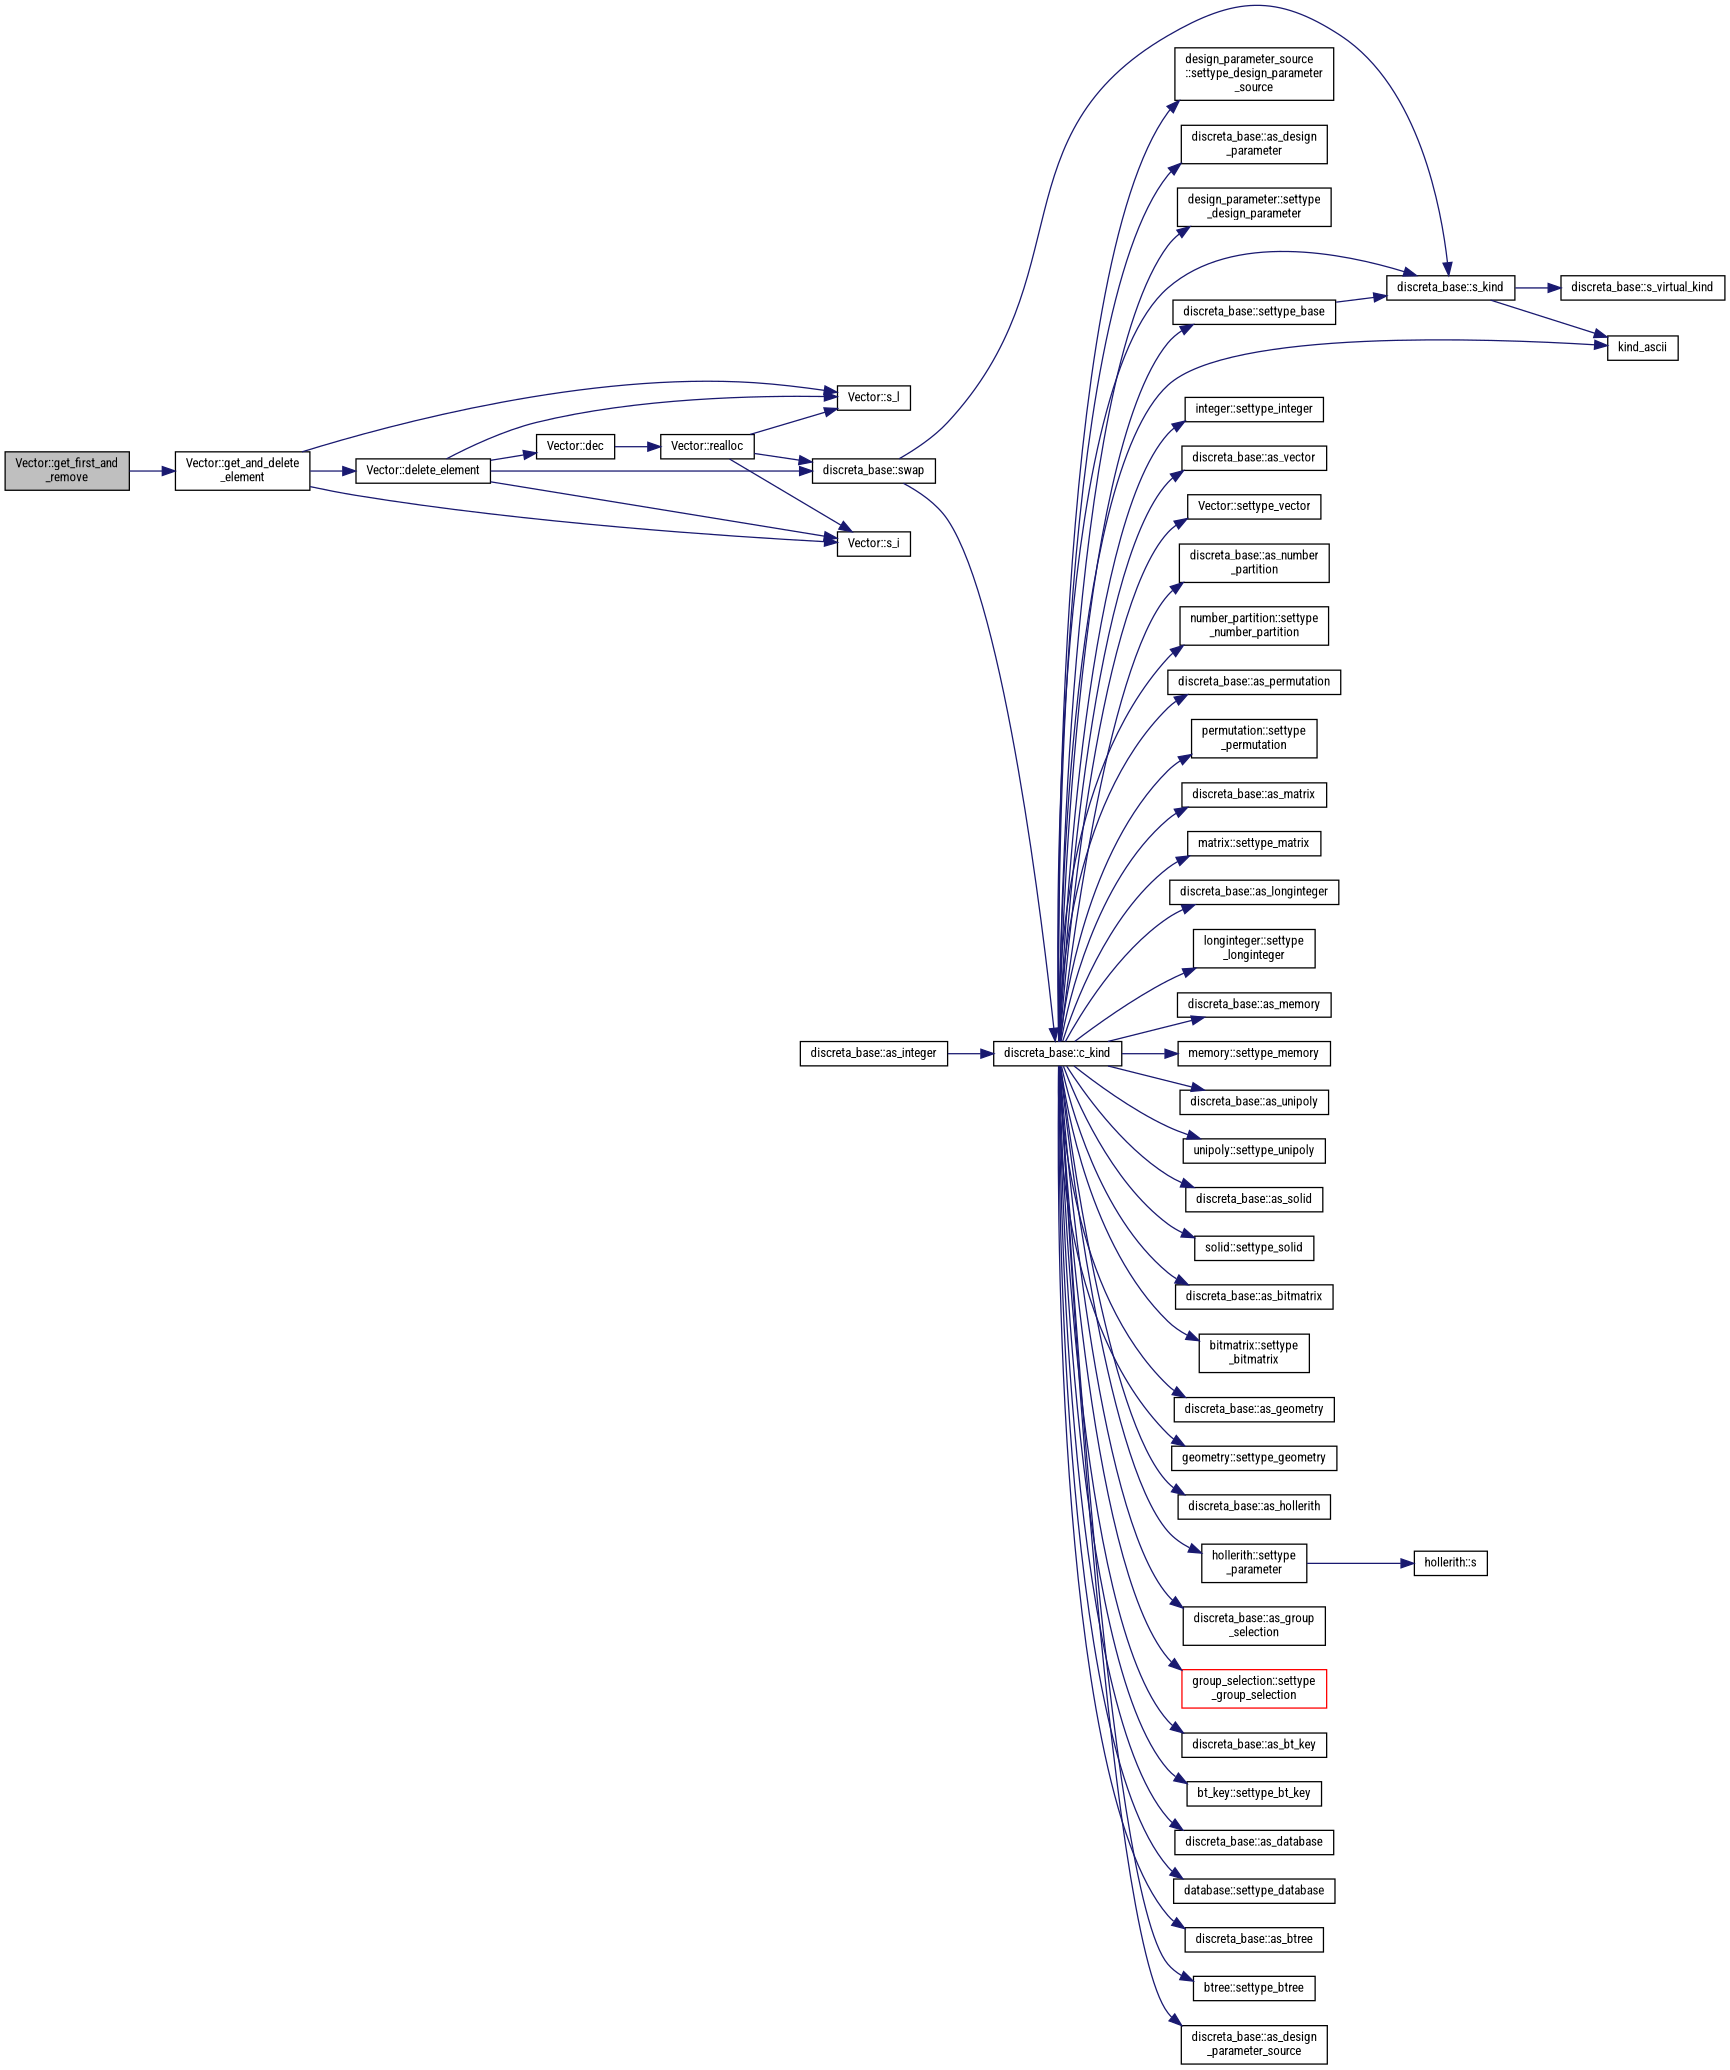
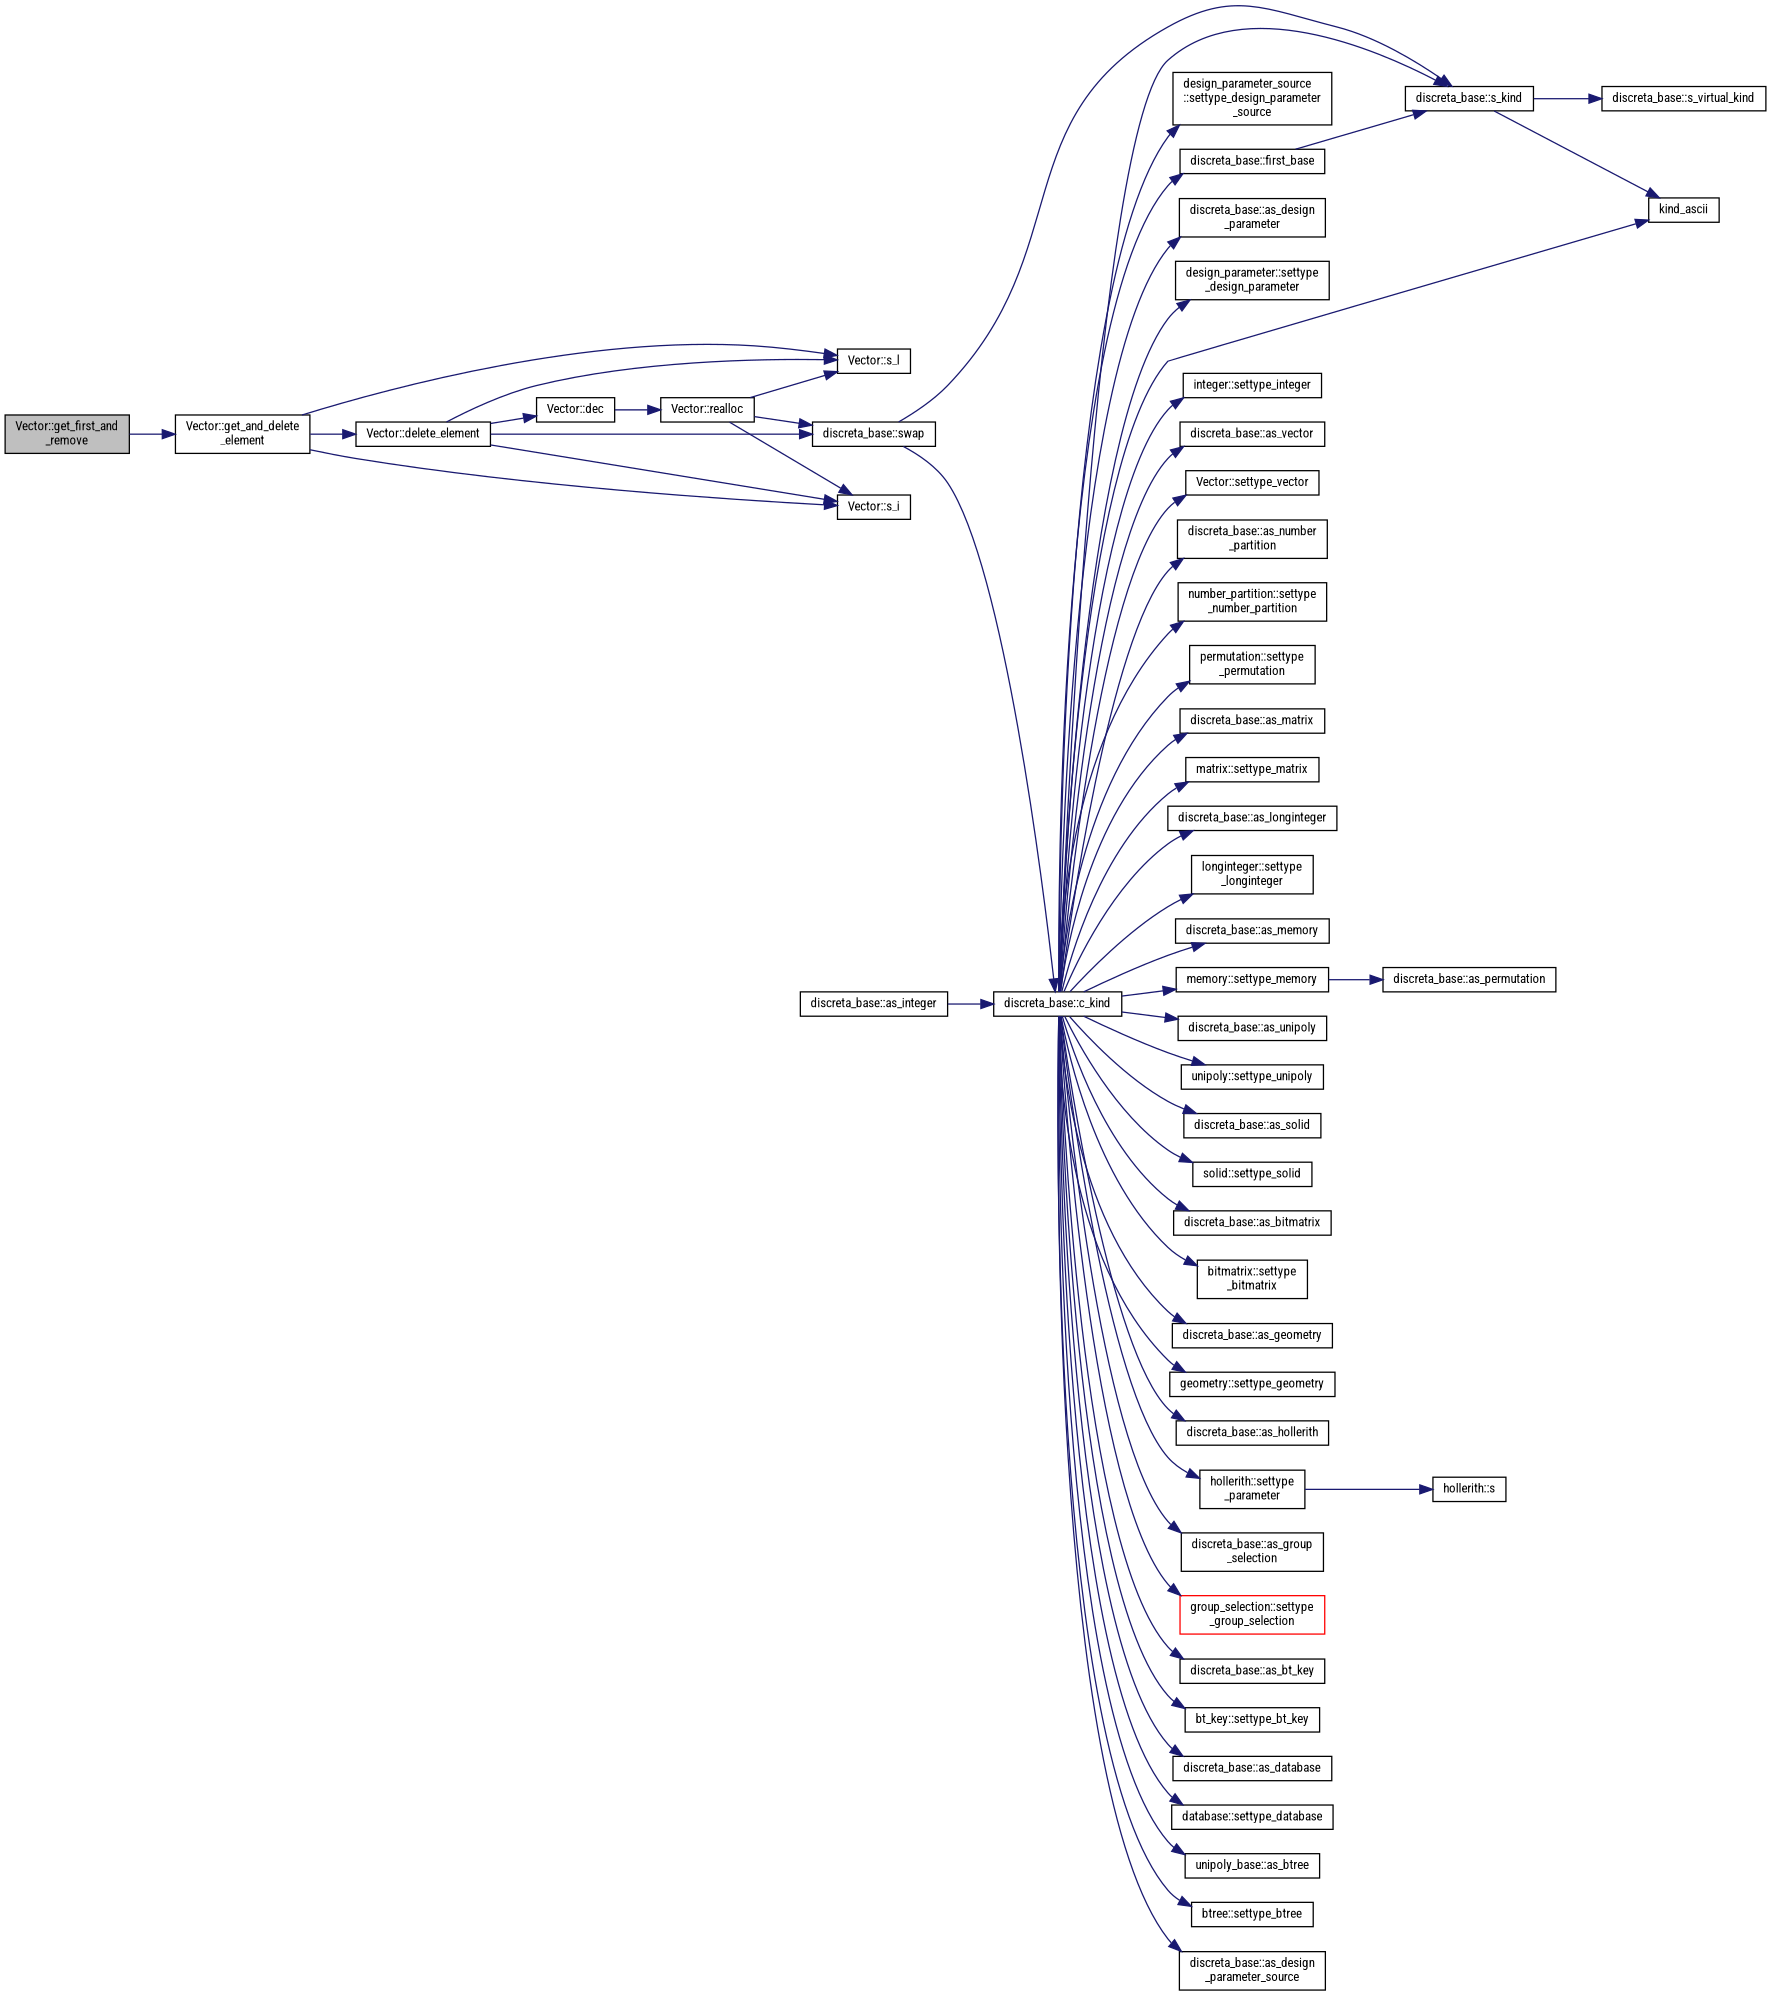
node "discreta_base::settype_base": label "discreta_base::settype_base" -> "discreta_base::first_base"
edge "discreta_base::c_kind" -> "discreta_base::as_permutation": now "memory::settype_memory" -> "discreta_base::as_permutation"
node "discreta_base::as_btree": label "discreta_base::as_btree" -> "unipoly_base::as_btree"
